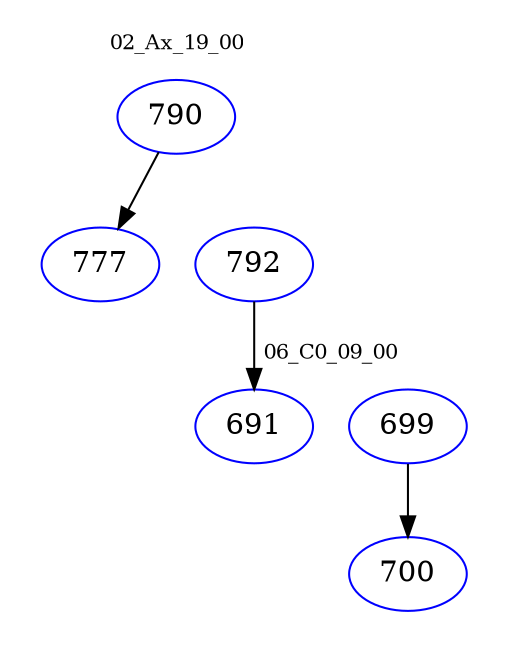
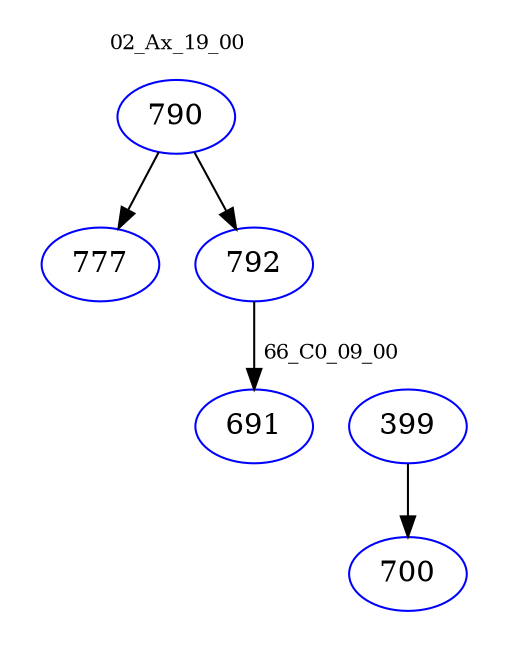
edge "790" -> "792": added
cluster "06_C0_09_00": label "06_C0_09_00" -> "66_C0_09_00"
node "699": label "699" -> "399"
